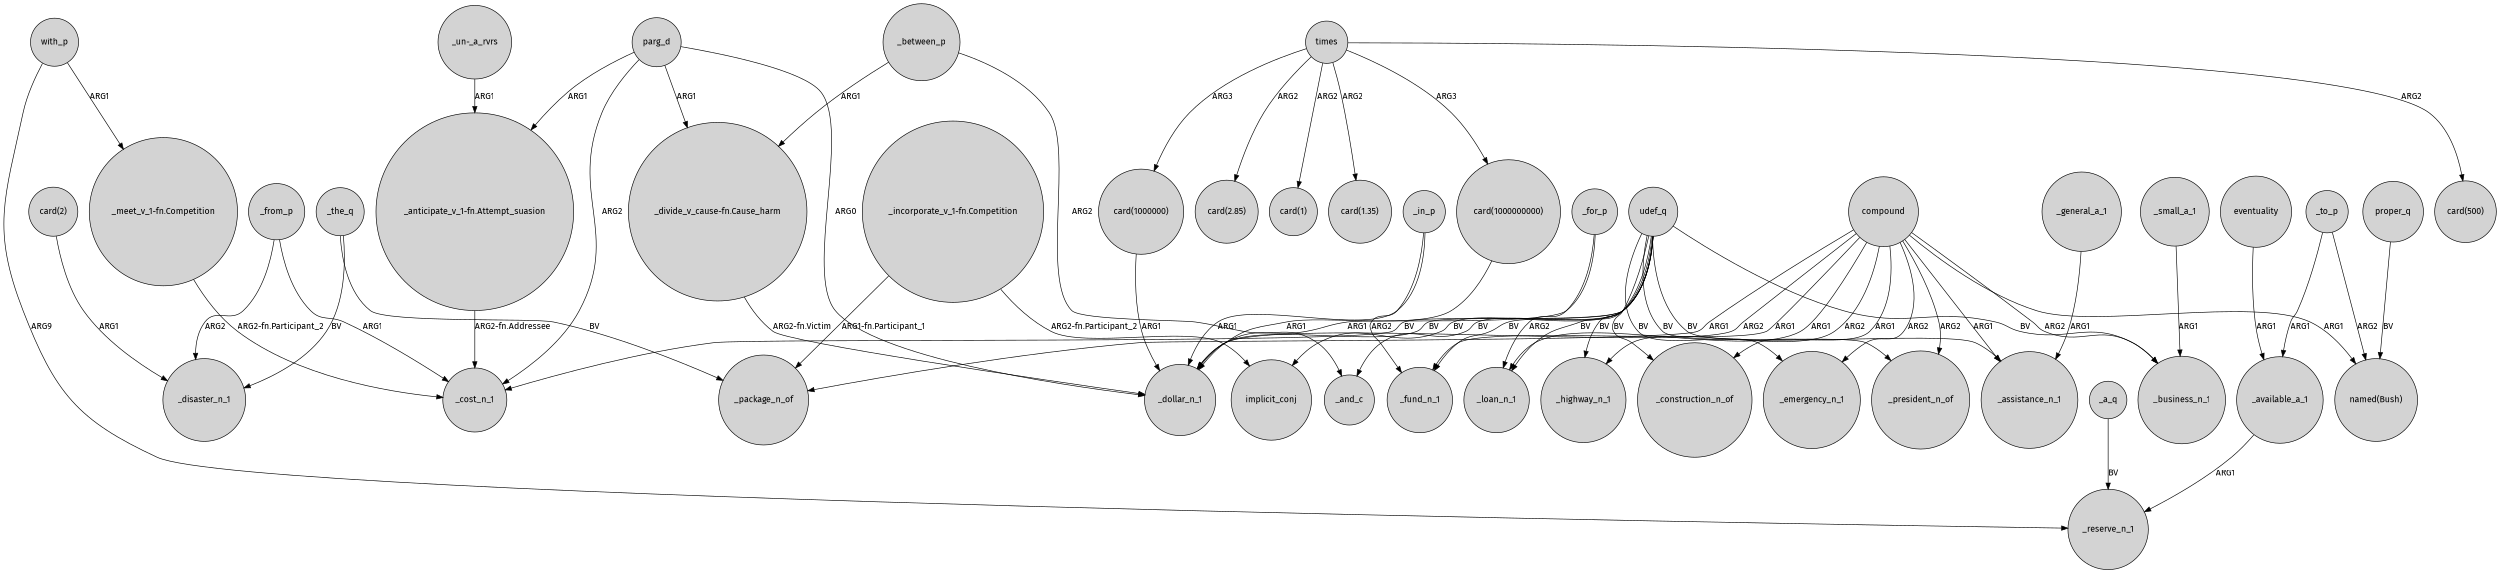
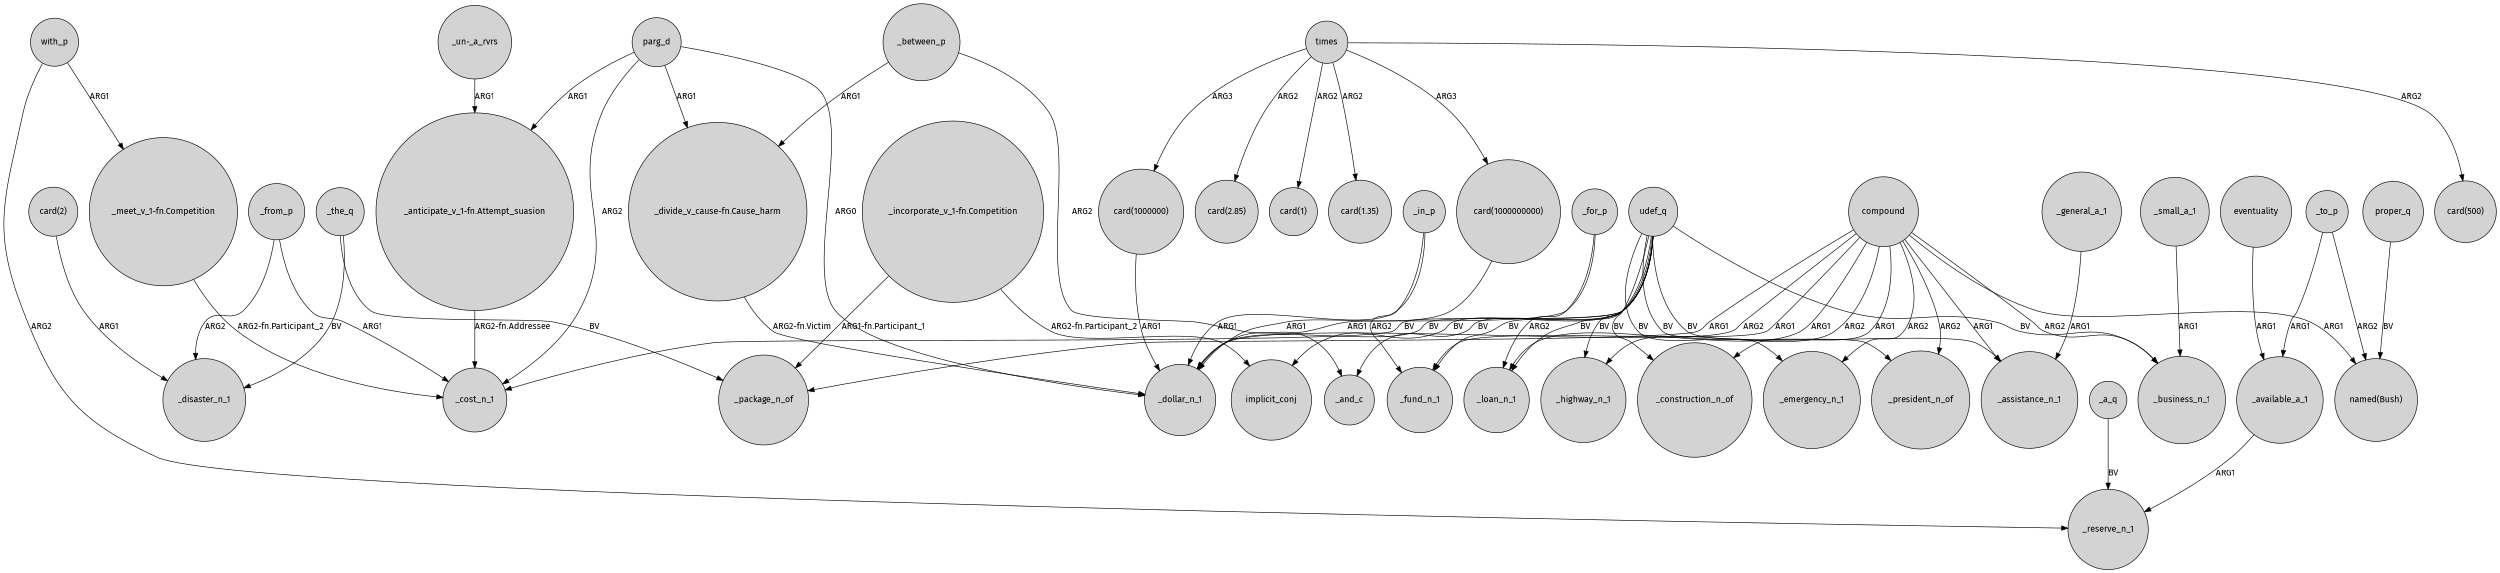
edge "with_p" -> "_reserve_n_1": label "ARG9" -> "ARG2"
